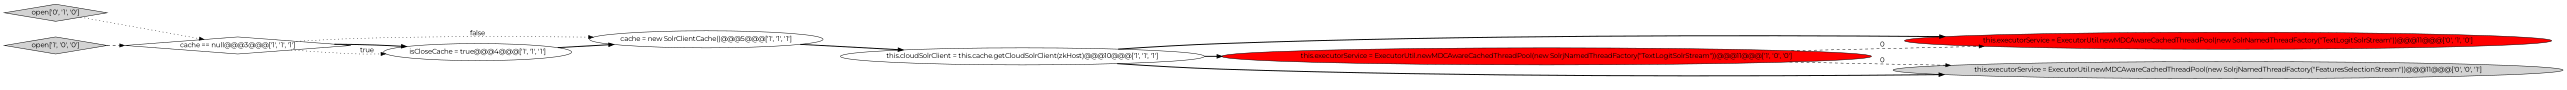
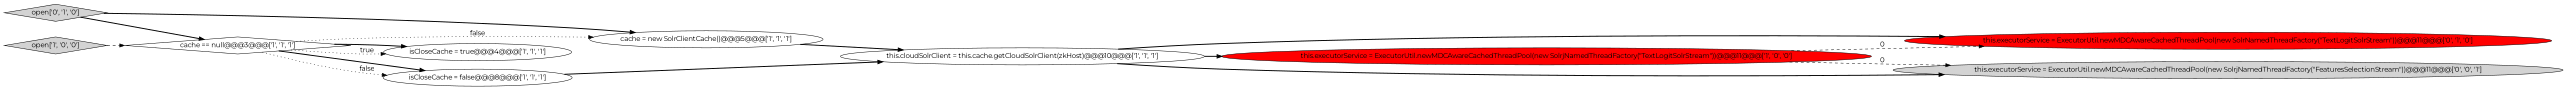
edge "open['0', '1', '0']" -> "cache == null@@@3@@@['1', '1', '1']": style dotted -> bold
edge "isCloseCache = true@@@4@@@['1', '1', '1']" -> "cache = new SolrClientCache()@@@5@@@['1', '1', '1']": now "open['0', '1', '0']" -> "cache = new SolrClientCache()@@@5@@@['1', '1', '1']"
node "isCloseCache = false@@@8@@@['1', '1', '1']": added
